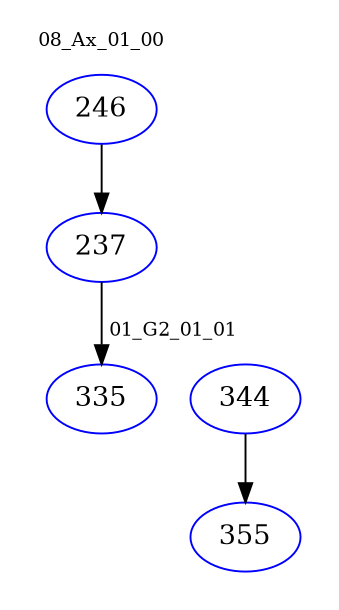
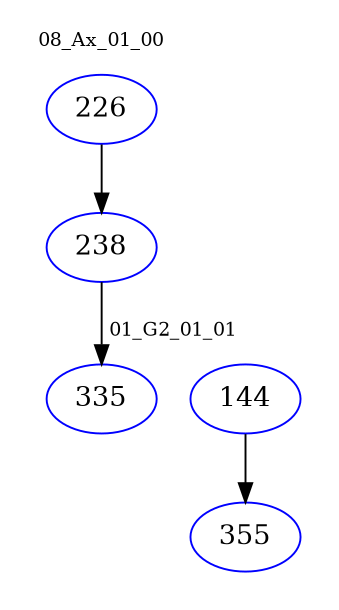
node "246": label "246" -> "226"
node "237": label "237" -> "238"
node "344": label "344" -> "144"
